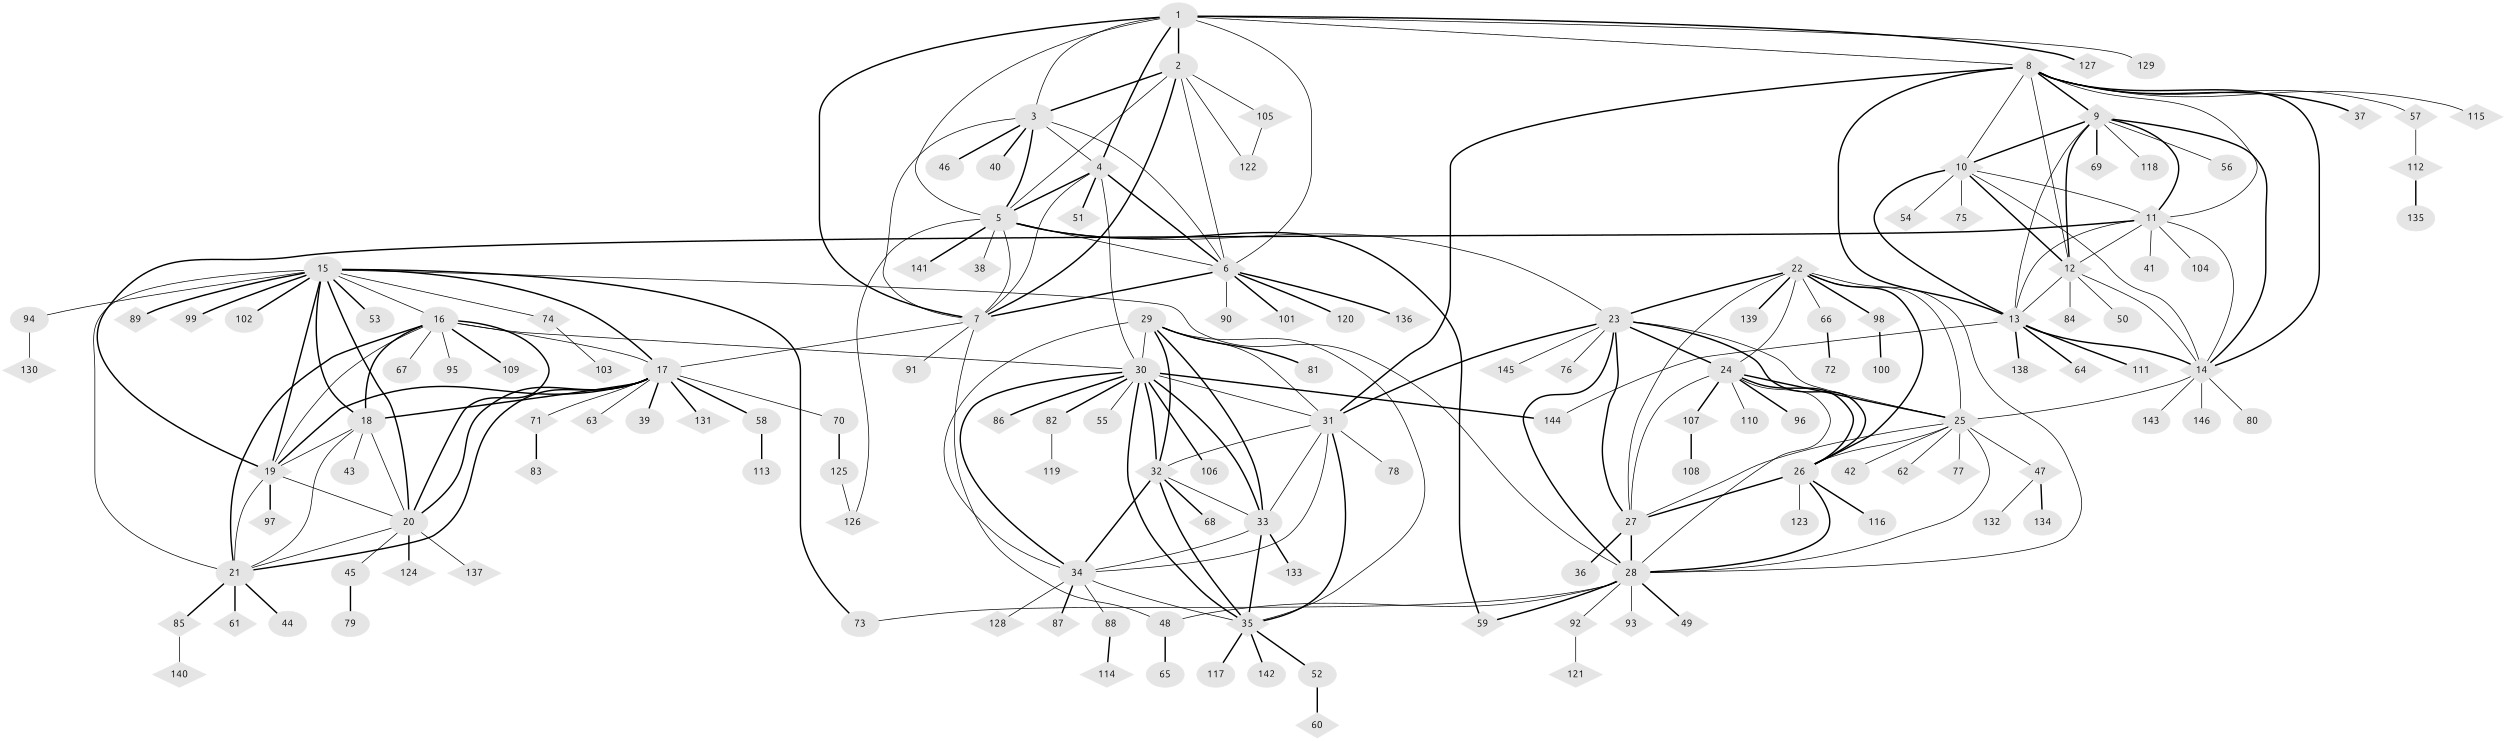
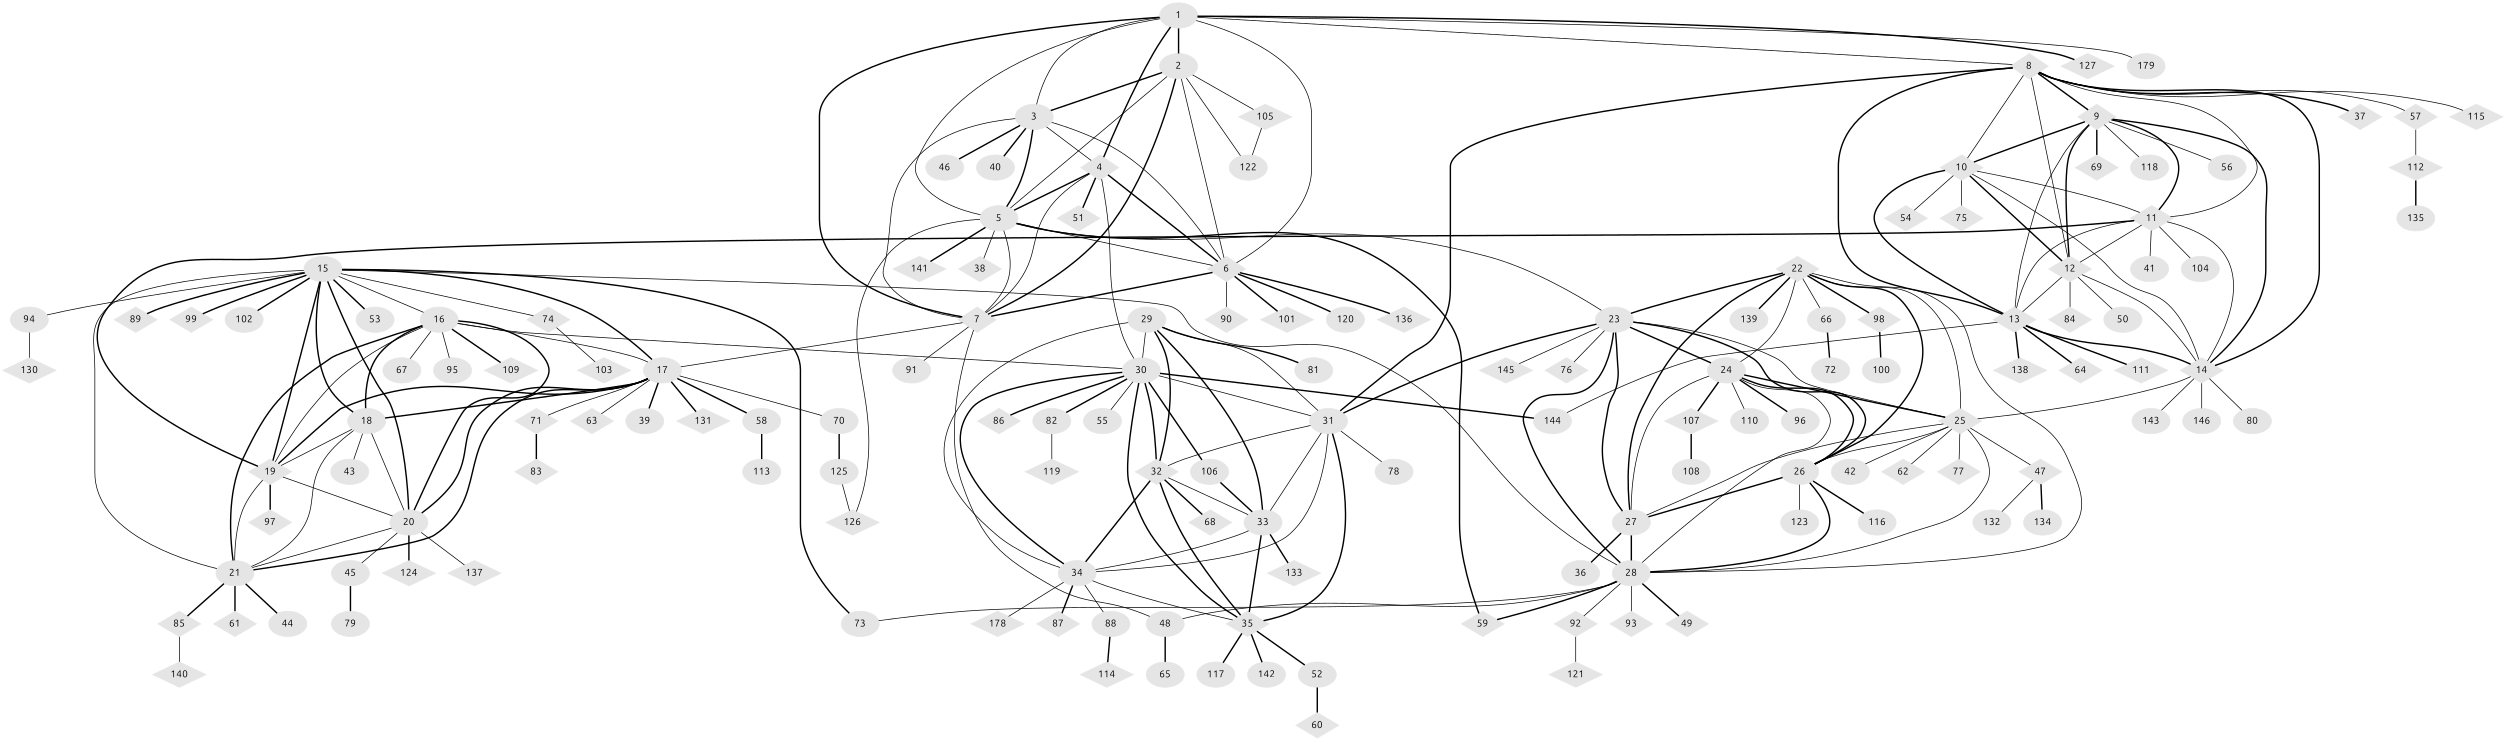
node "129": label "129" -> "179"
edge "22" -- "27": style solid -> bold
edge "29" -- "35": removed
edge "30" -- "33": now "106" -- "33"
node "128": label "128" -> "178"
